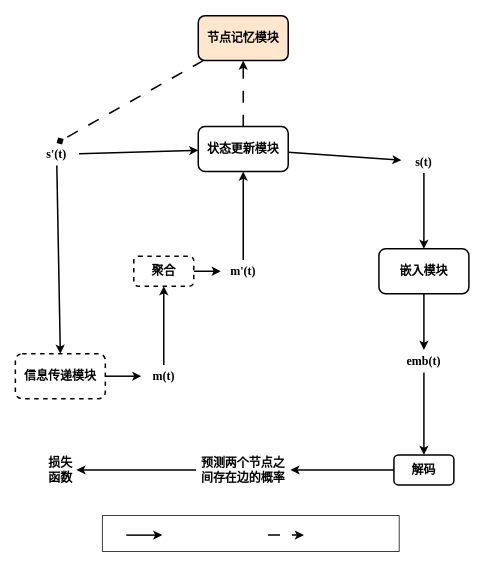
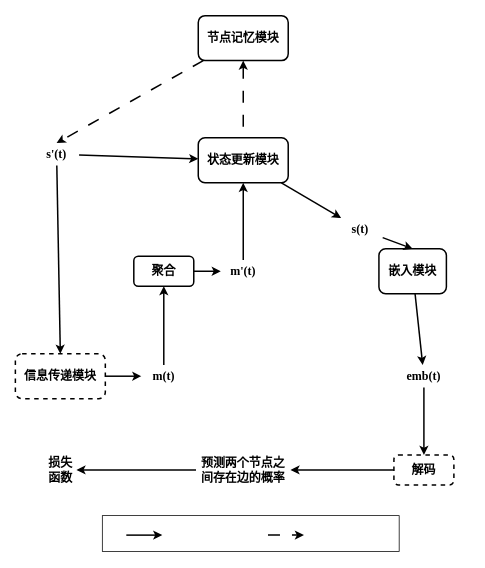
node "节点记忆模块": fillcolor #ffe6cc -> #ffffff
edge "节点记忆模块" -> "s'(t)": arrowhead diamond -> classic
node "状态更新模块": moved (243, 149) -> (243, 160)
node "s(t)": moved (424, 162) -> (360, 229)
node "聚合": style dashed -> solid
node "嵌入模块": size 90x45 -> 68x45
node "emb(t)": moved (424, 361) -> (424, 376)
node "解码": style solid -> dashed
